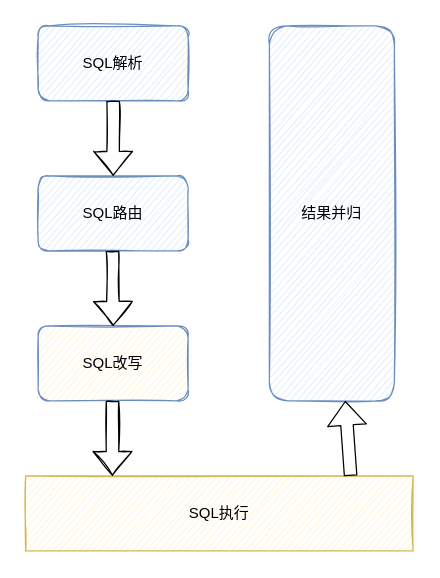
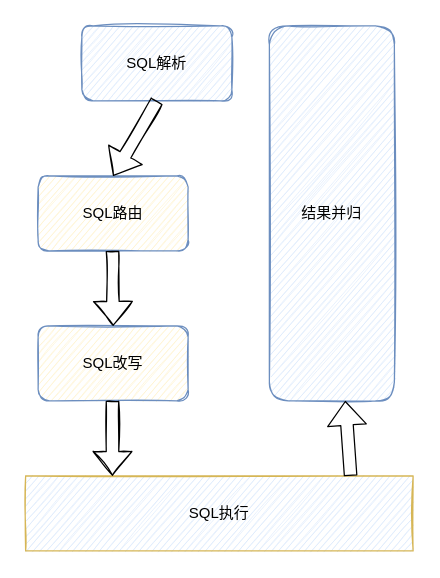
node "SQL解析": moved (113, 63) -> (157, 63)
node "SQL路由": fillcolor #dae8fc -> #fff2cc
node "SQL执行": fillcolor #fff2cc -> #dae8fc
